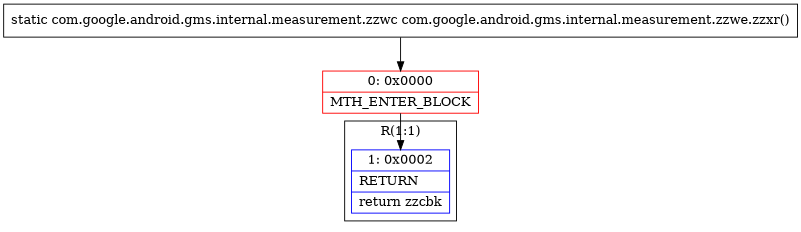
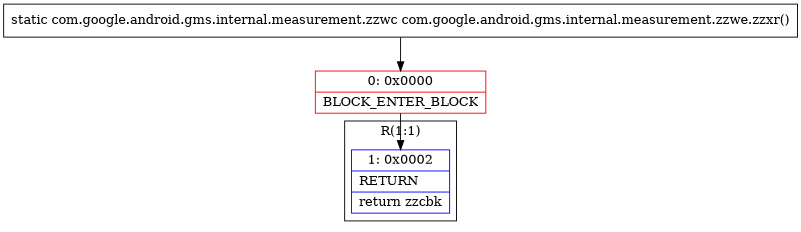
node "0: 0x0000": text "MTH_ENTER_BLOCK" -> "BLOCK_ENTER_BLOCK"
